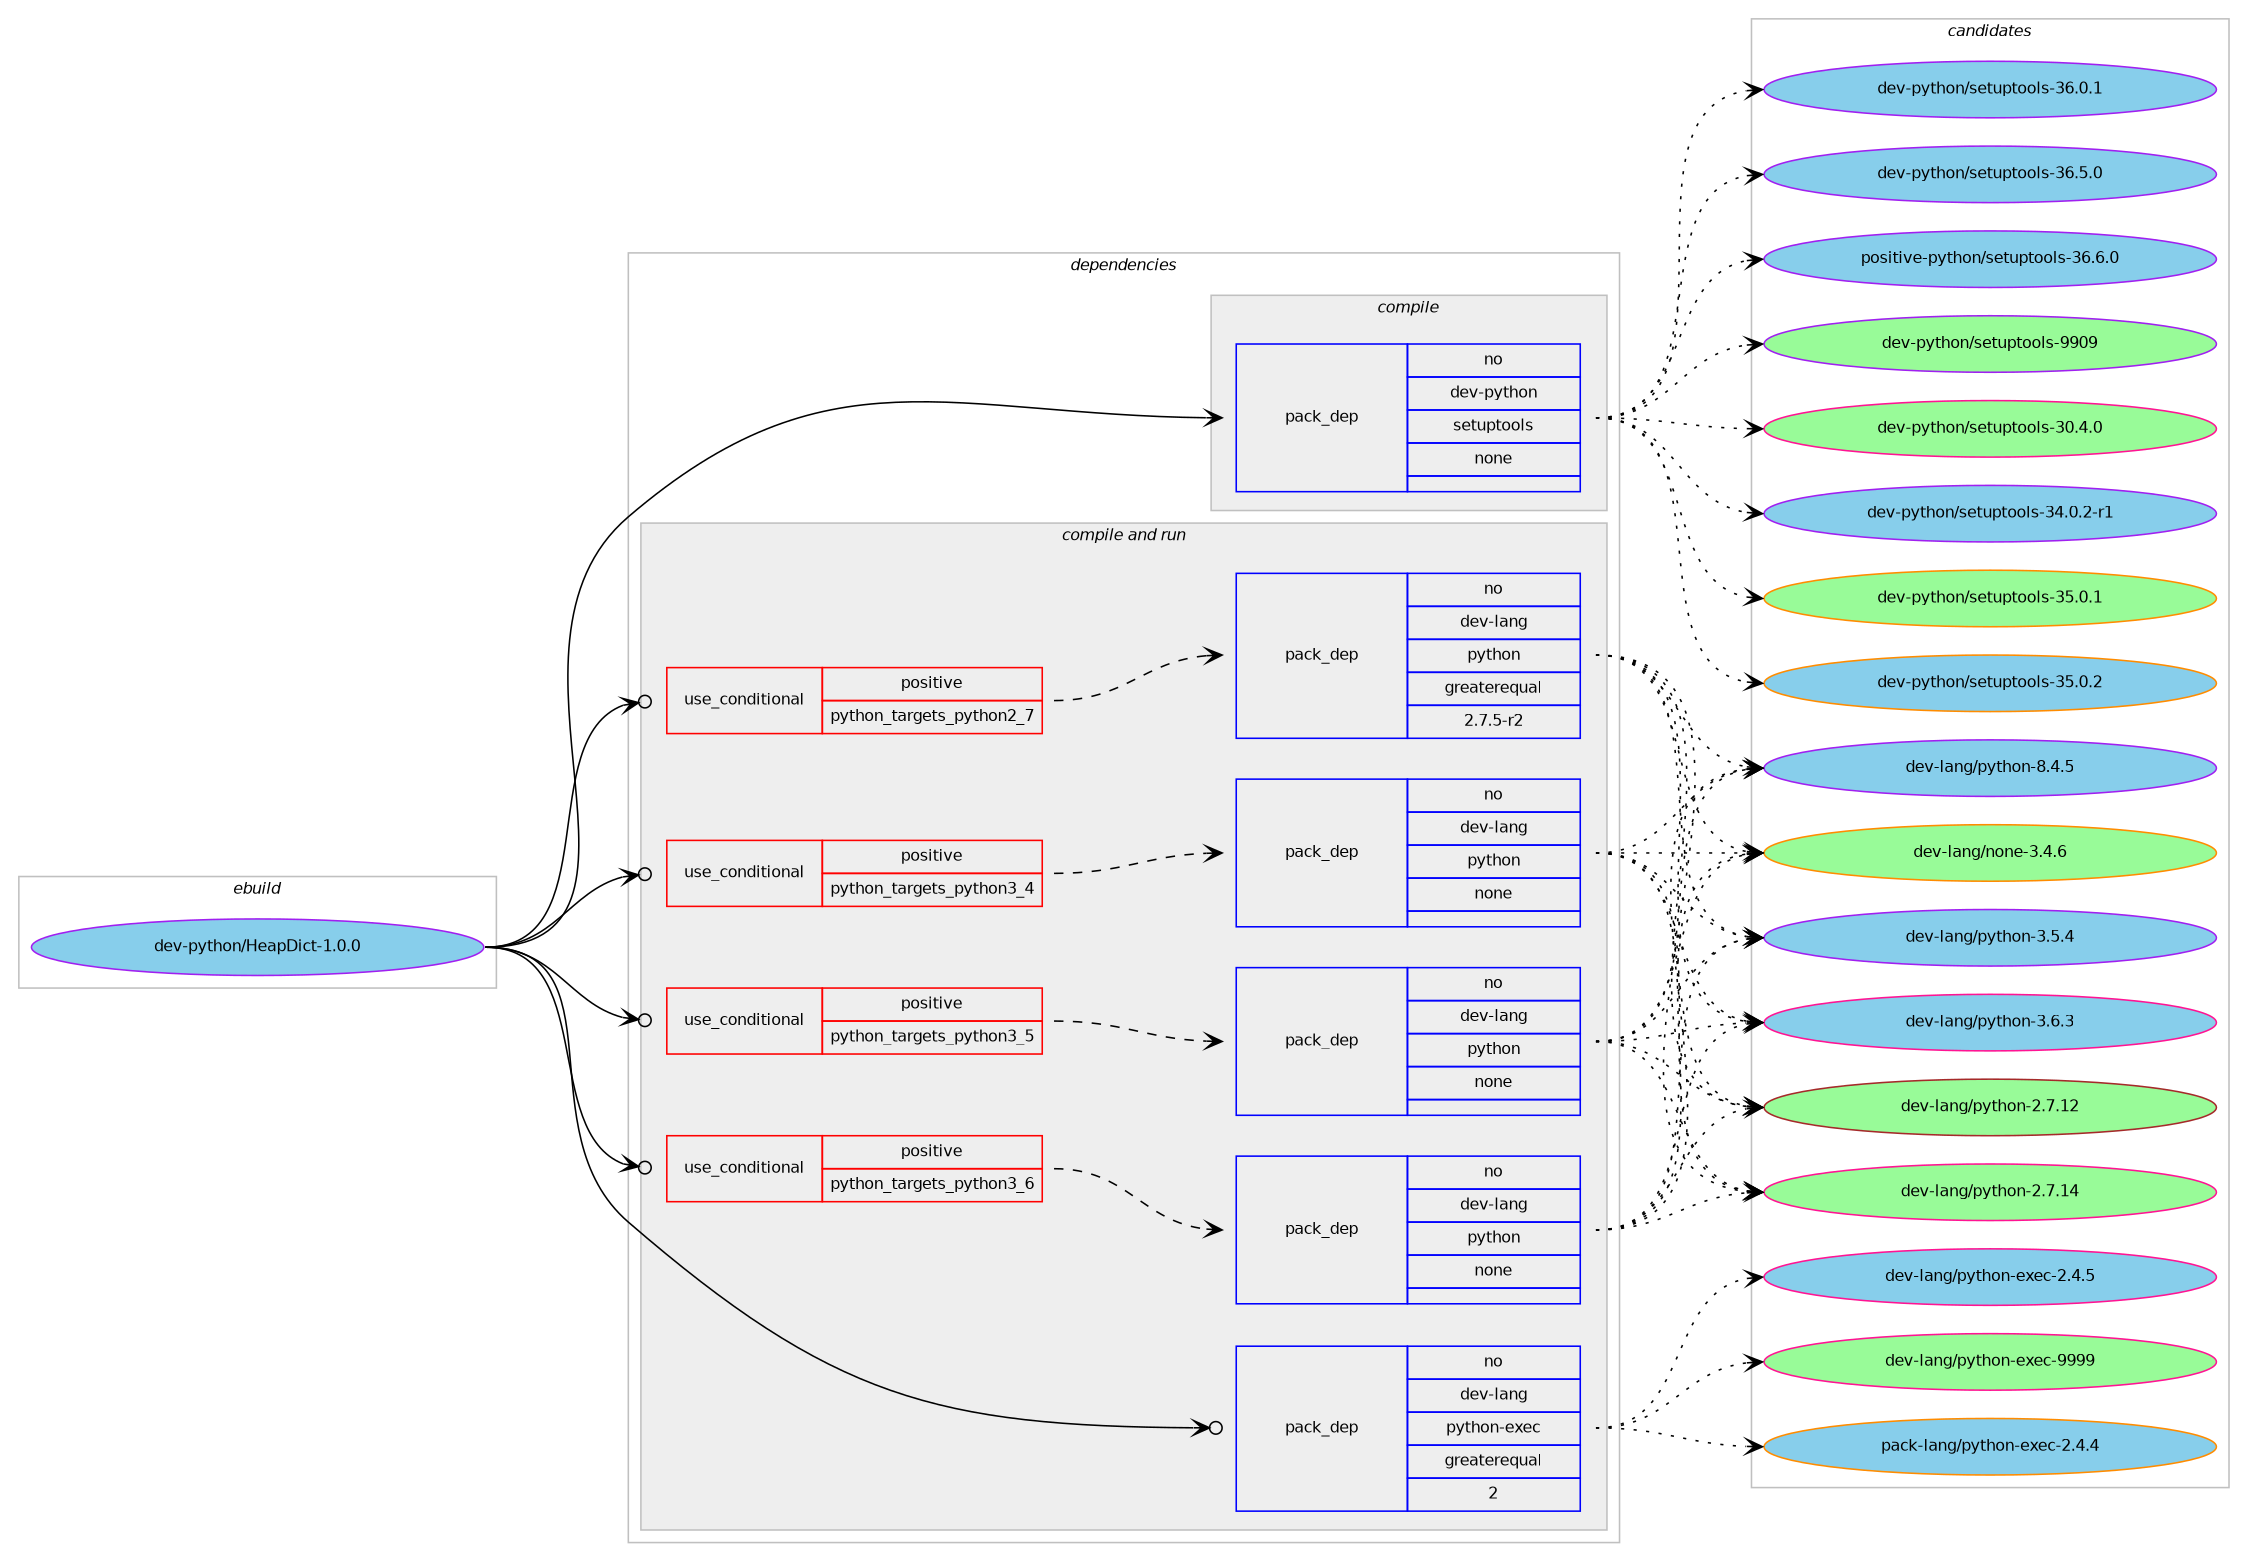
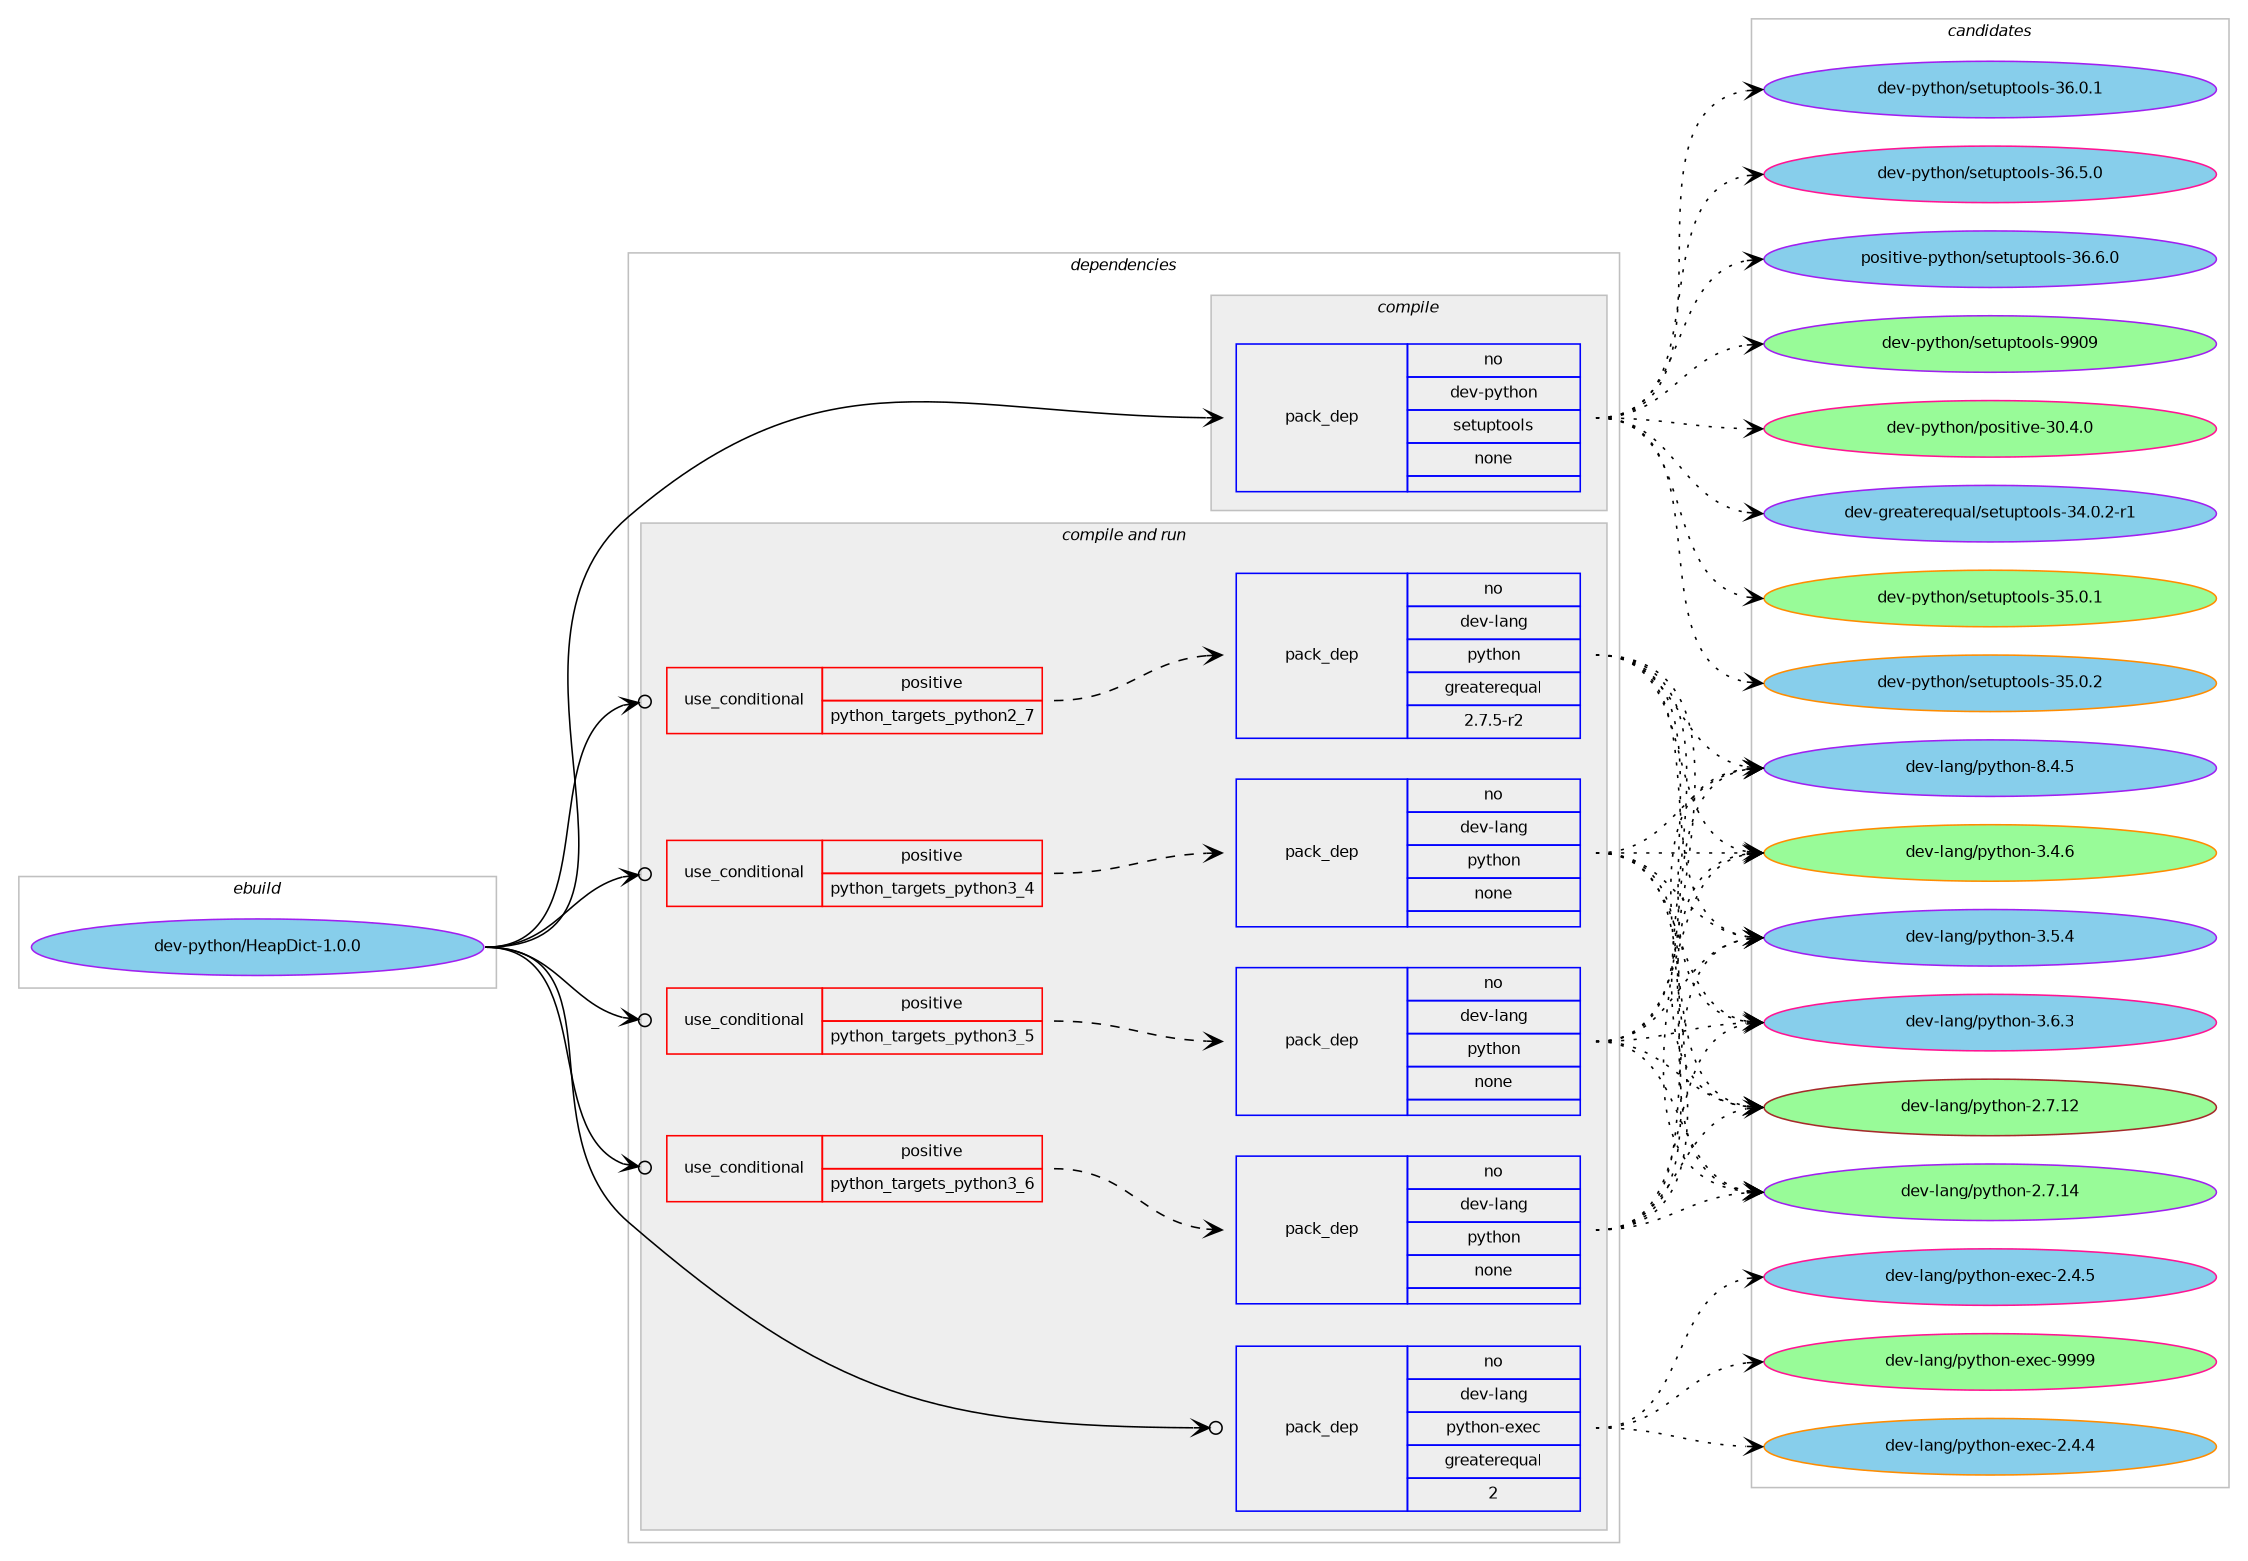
node "dev-python/setuptools-36.5.0": color purple -> deeppink
node "dev-python/setuptools-30.4.0": label "dev-python/setuptools-30.4.0" -> "dev-python/positive-30.4.0"
node "dev-python/setuptools-34.0.2-r1": label "dev-python/setuptools-34.0.2-r1" -> "dev-greaterequal/setuptools-34.0.2-r1"
node "dev-lang/none-3.4.6": label "dev-lang/none-3.4.6" -> "dev-lang/python-3.4.6"
node "dev-lang/python-2.7.14": color deeppink -> purple
node "pack-lang/python-exec-2.4.4": label "pack-lang/python-exec-2.4.4" -> "dev-lang/python-exec-2.4.4"
